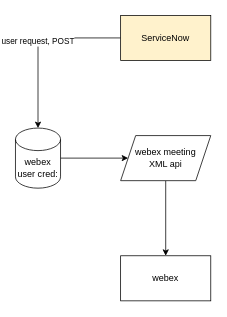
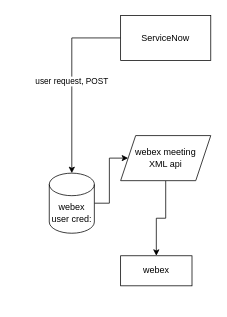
node "ServiceNow": fillcolor #fff2cc -> #ffffff
node "webex user cred:": moved (38, 158) -> (72, 203)
node "webex": size 90x45 -> 71x30
